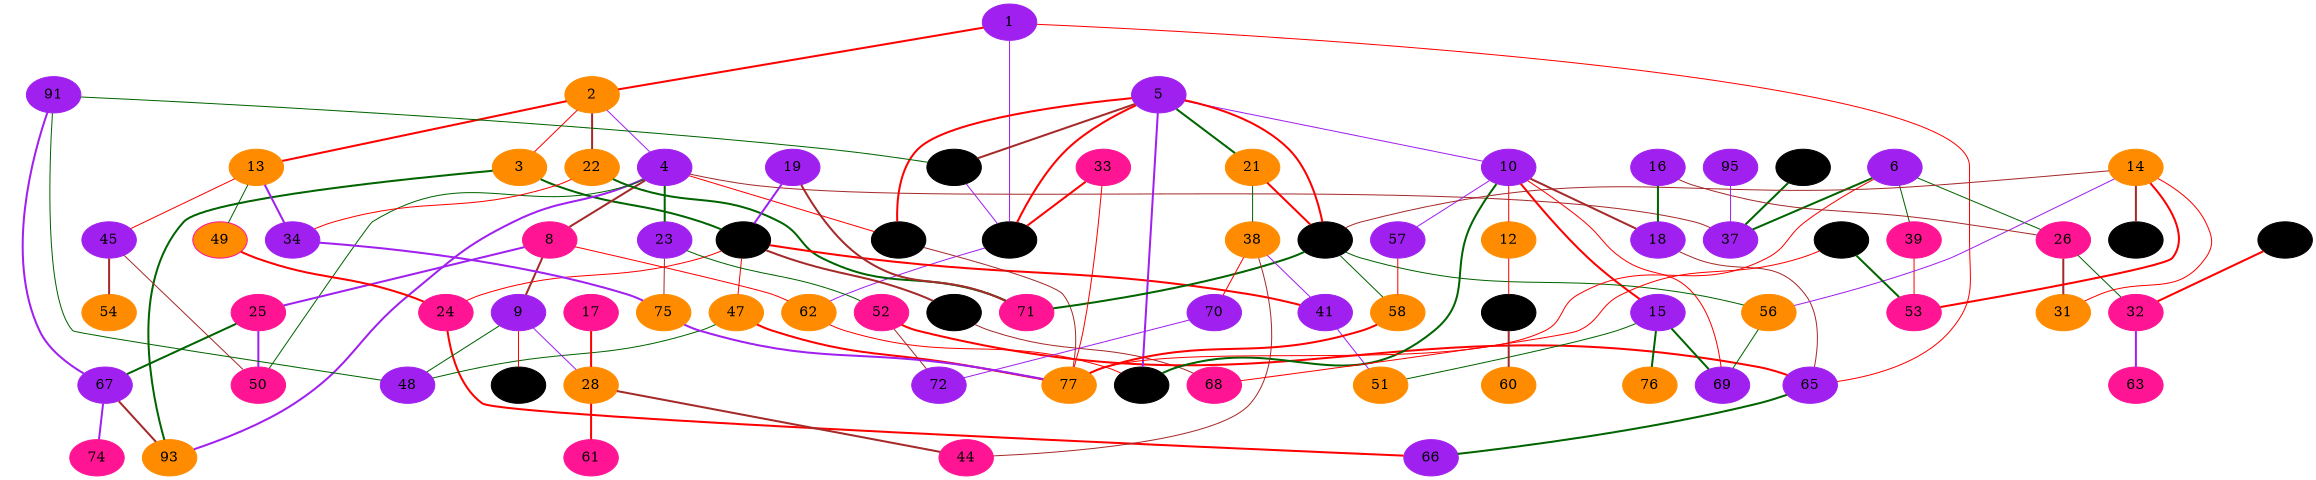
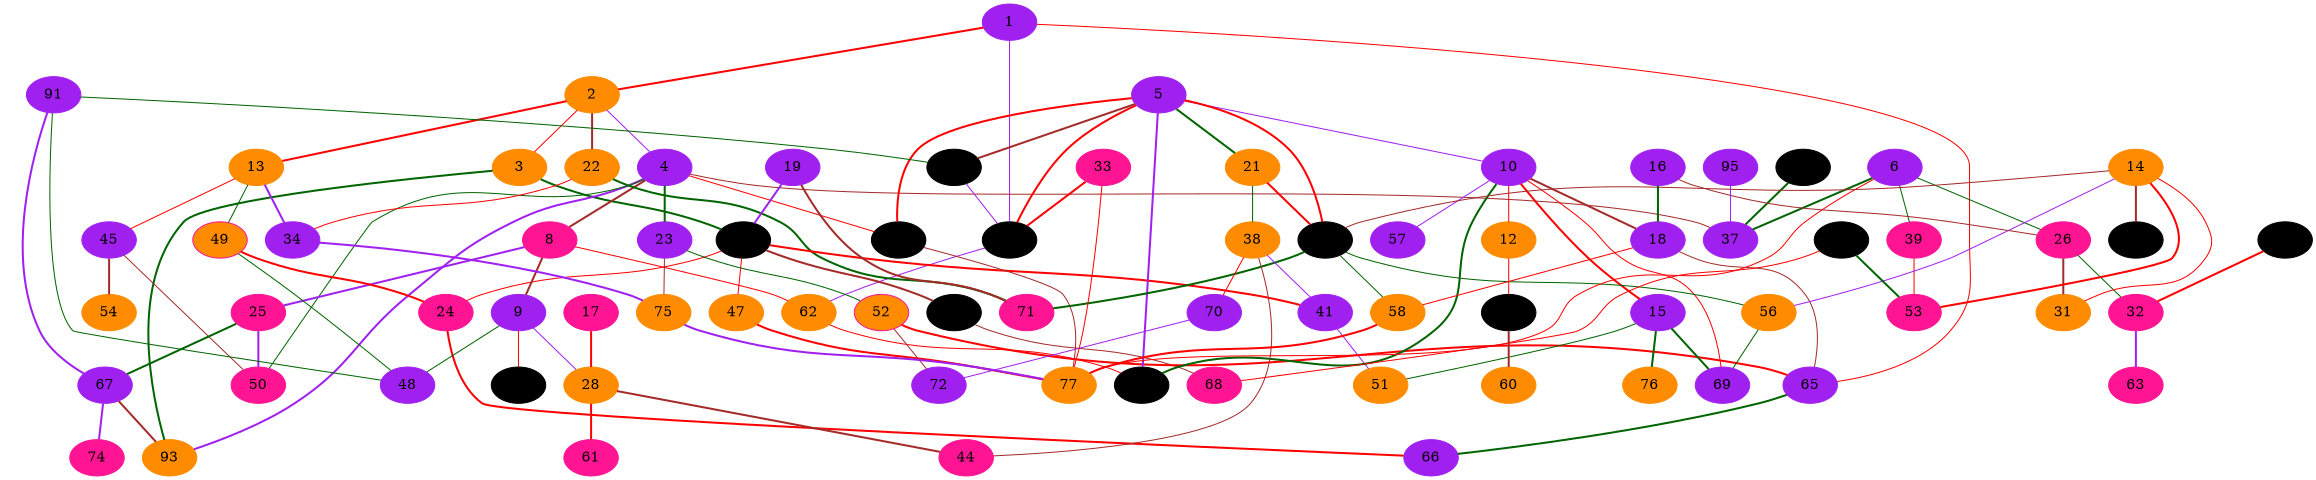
edge "57" -- "58": now "18" -- "58"
node "52": fillcolor deeppink -> darkorange
edge "47" -- "48": now "49" -- "48"
